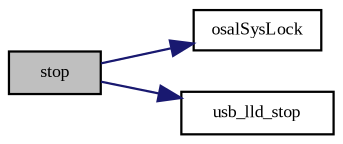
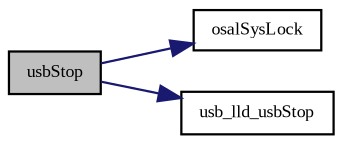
node "stop": label "stop" -> "usbStop"
node "usb_lld_stop": label "usb_lld_stop" -> "usb_lld_usbStop"
